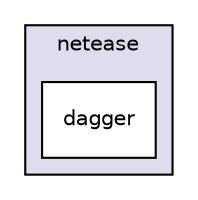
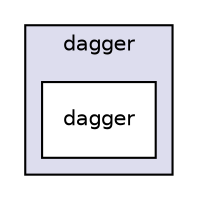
cluster "netease": label "netease" -> "dagger"
